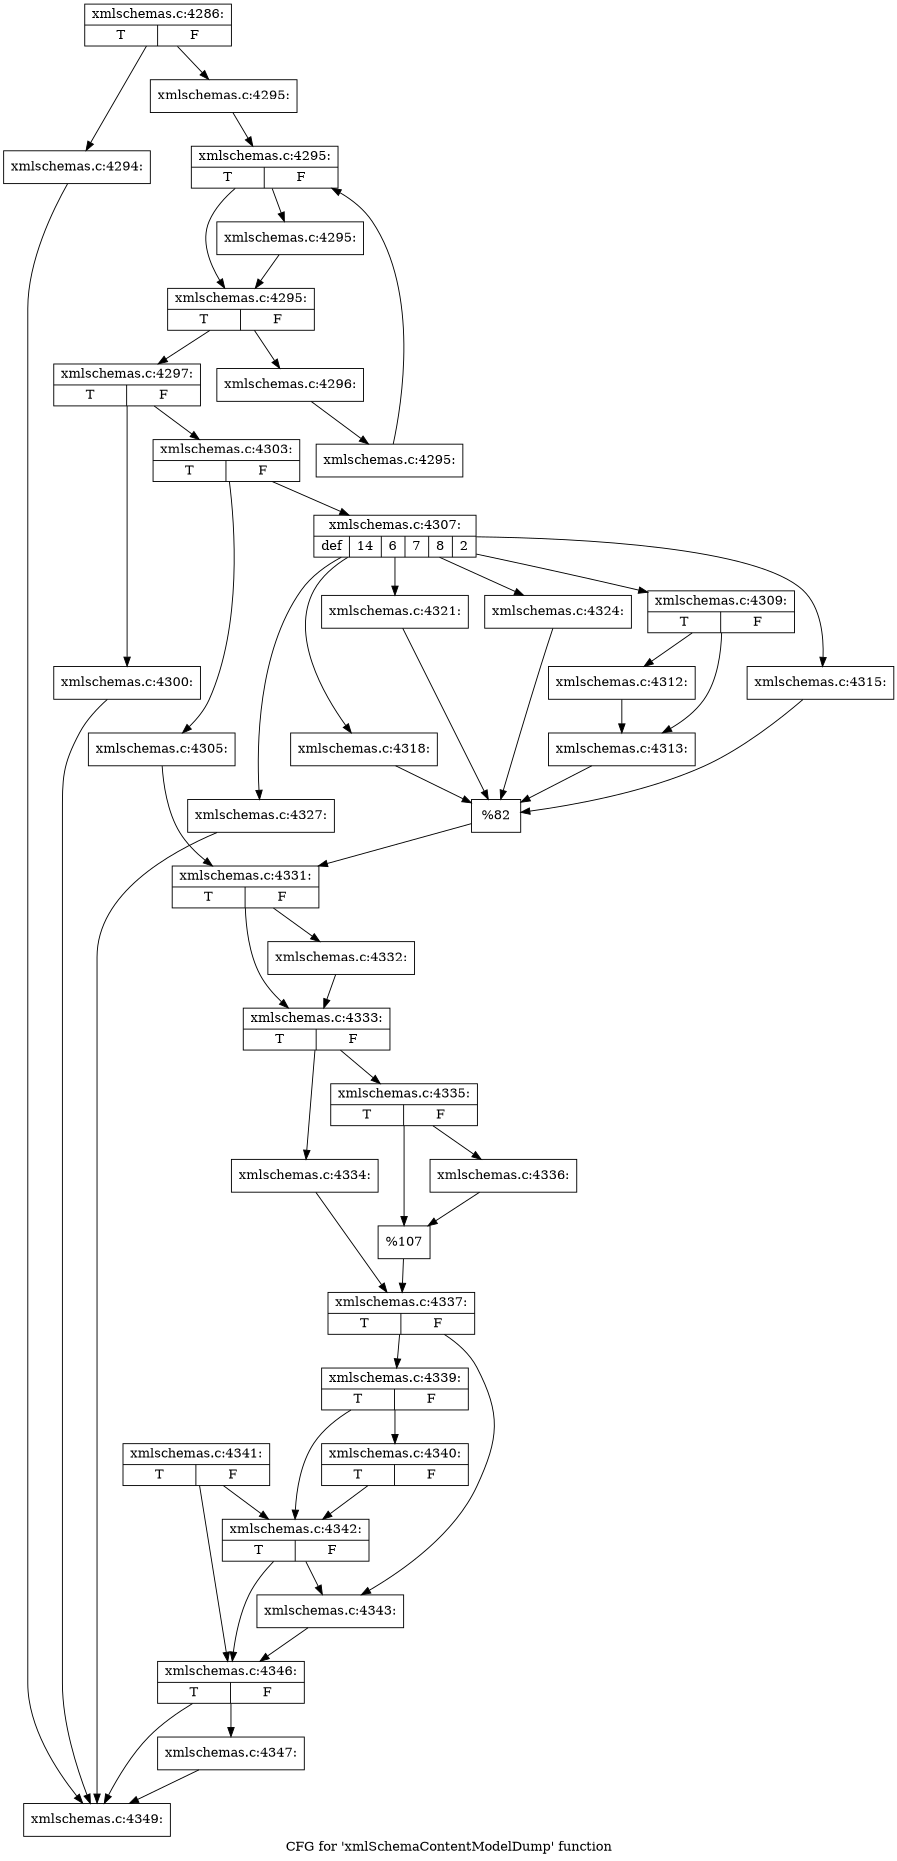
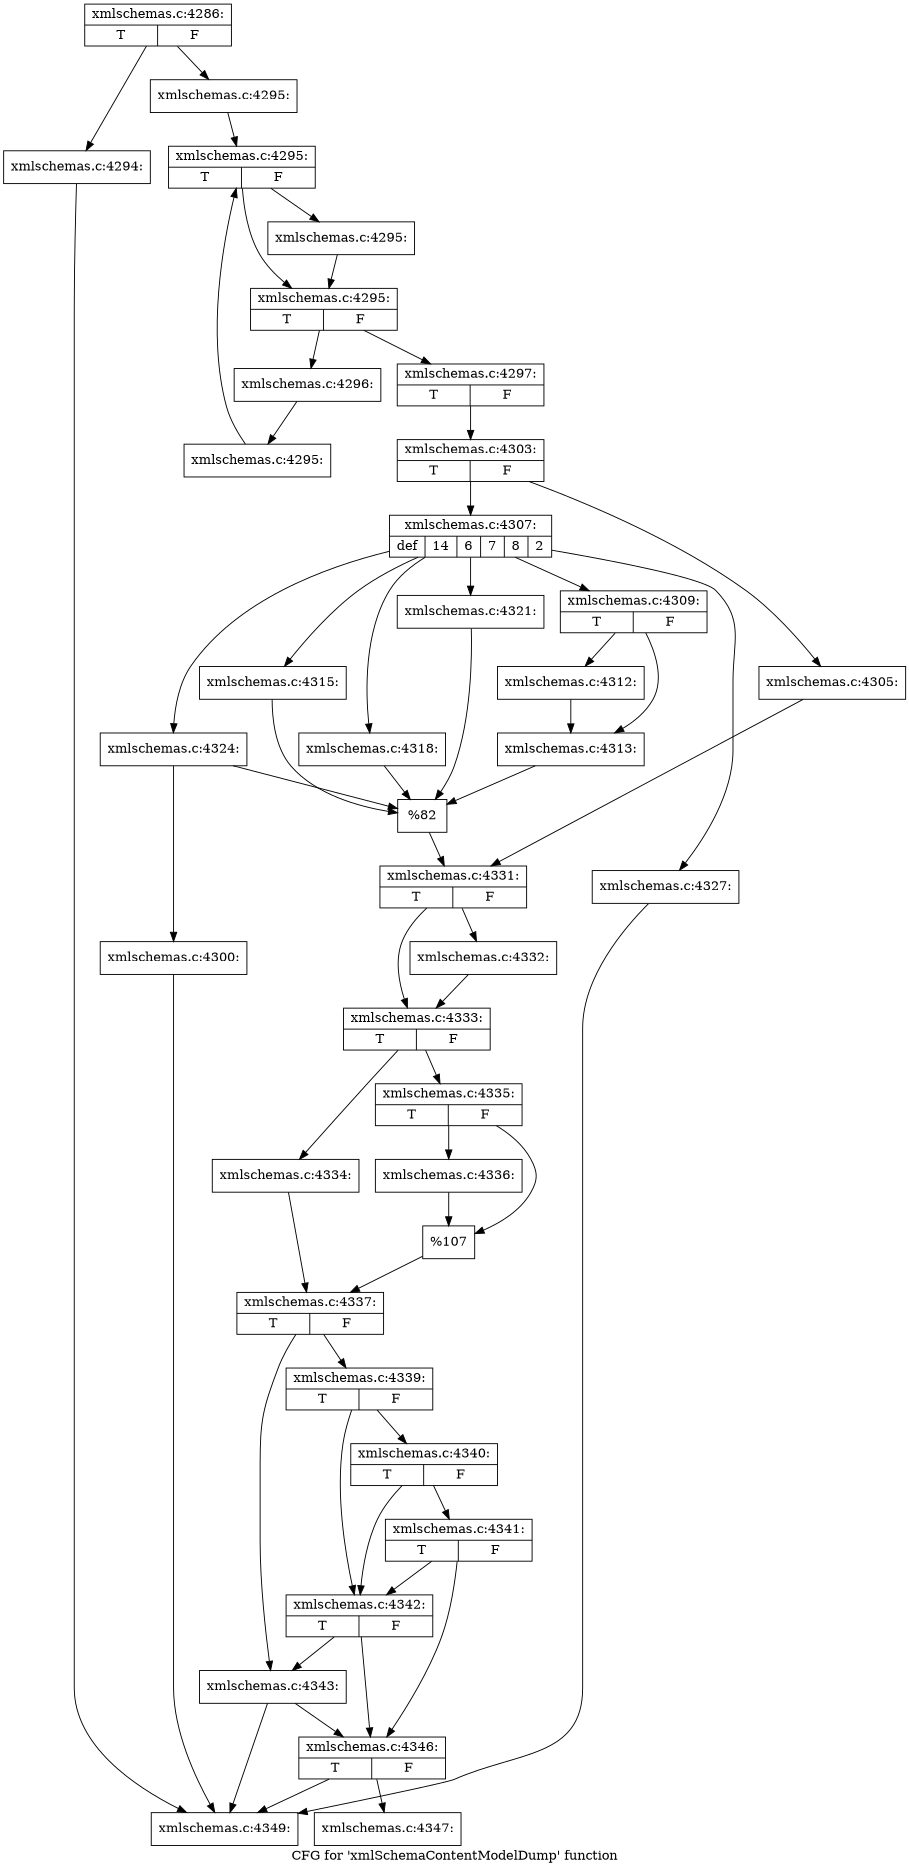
edge "xmlschemas.c:4297:" -> "xmlschemas.c:4300:": now "xmlschemas.c:4324:" -> "xmlschemas.c:4300:"
edge "xmlschemas.c:4340:" -> "xmlschemas.c:4341:": added
edge "xmlschemas.c:4347:" -> "xmlschemas.c:4349:": now "xmlschemas.c:4343:" -> "xmlschemas.c:4349:"
